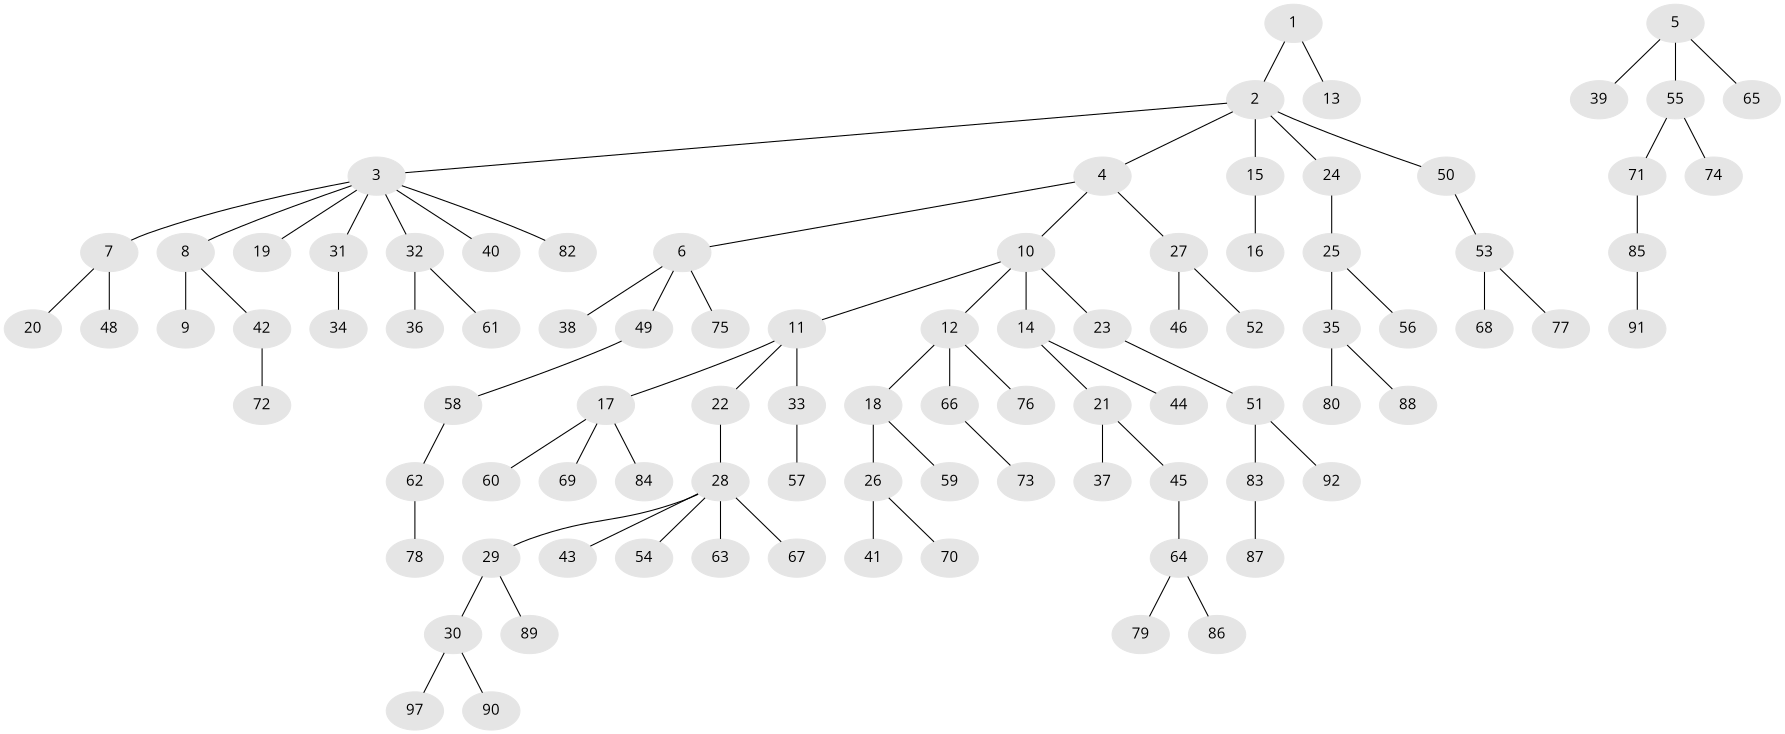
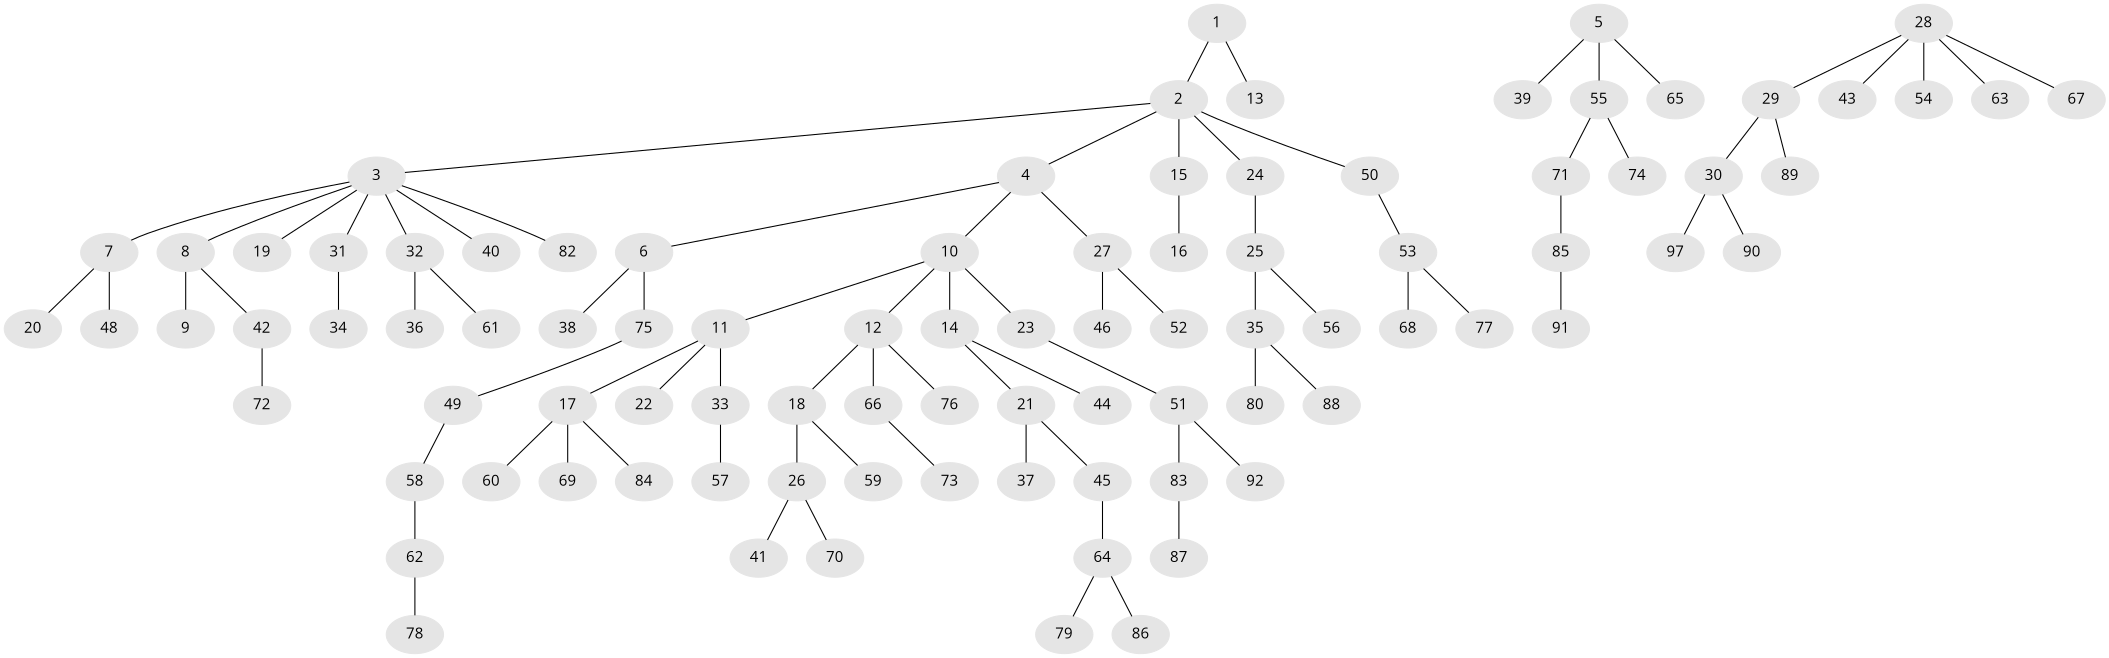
edge "6" -- "49": now "75" -- "49"
edge "22" -- "28": removed
